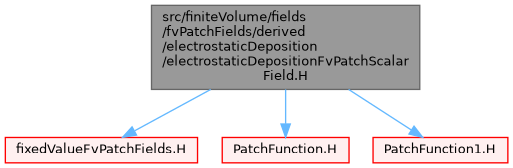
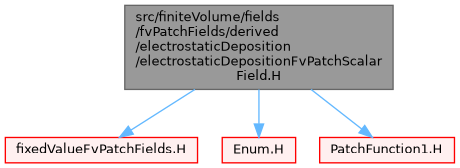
node "PatchFunction.H": label "PatchFunction.H" -> "Enum.H"
